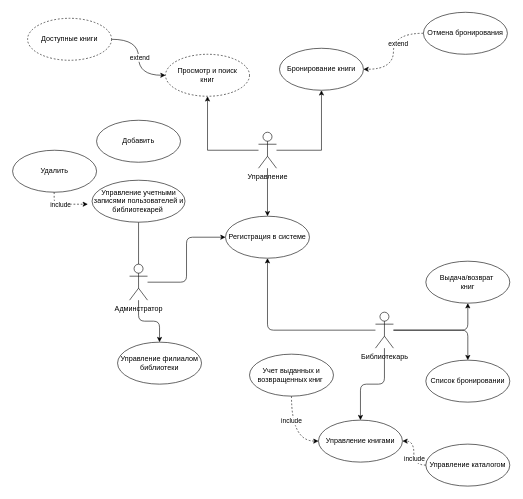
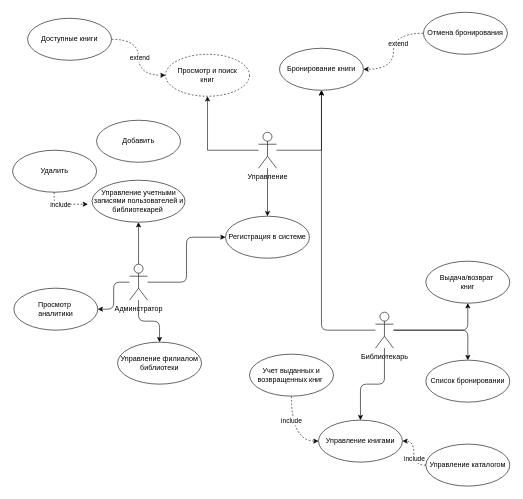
node "Доступные книги": style dashed -> solid
edge "Доступные книги" -> "Просмотр и поиск книг": style solid -> dashed
edge "Управление учетными записями пользователей и библиотекарей" -- "Админстратор": arrowhead none -> classic
edge "Админстратор" -> "Просмотр аналитики": added
edge "Библиотекарь" -> "Регистрация в системе": now "Библиотекарь" -> "Бронирование книги"
node "Просмотр аналитики": added
